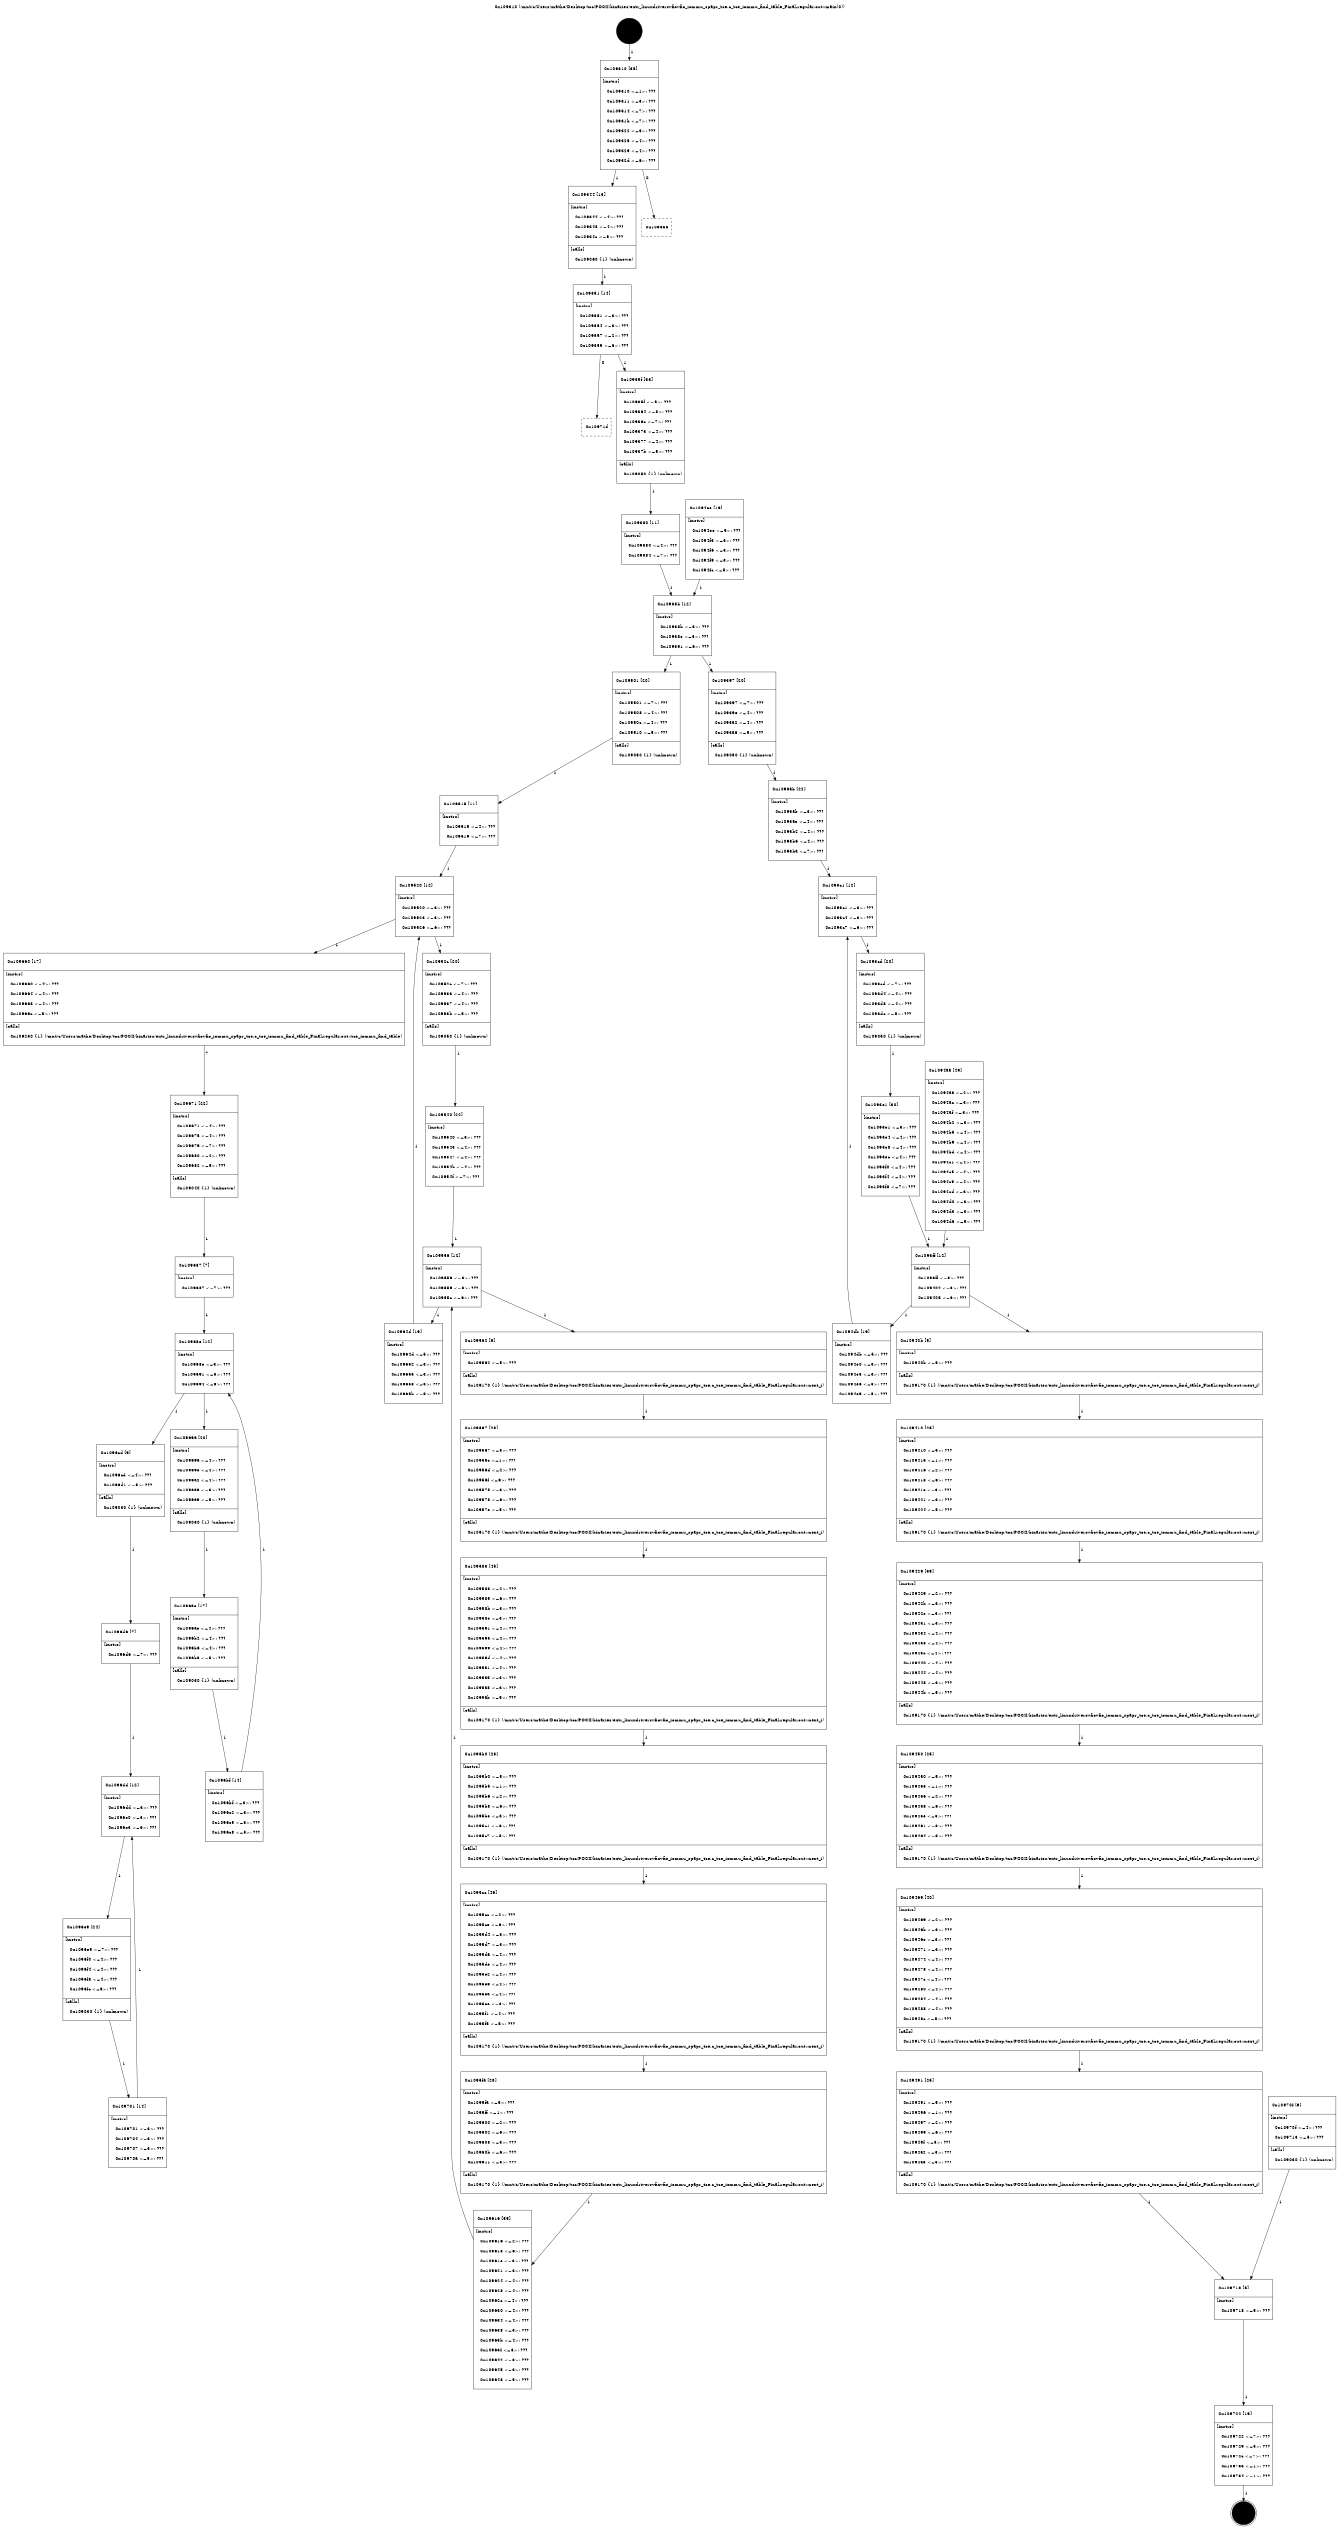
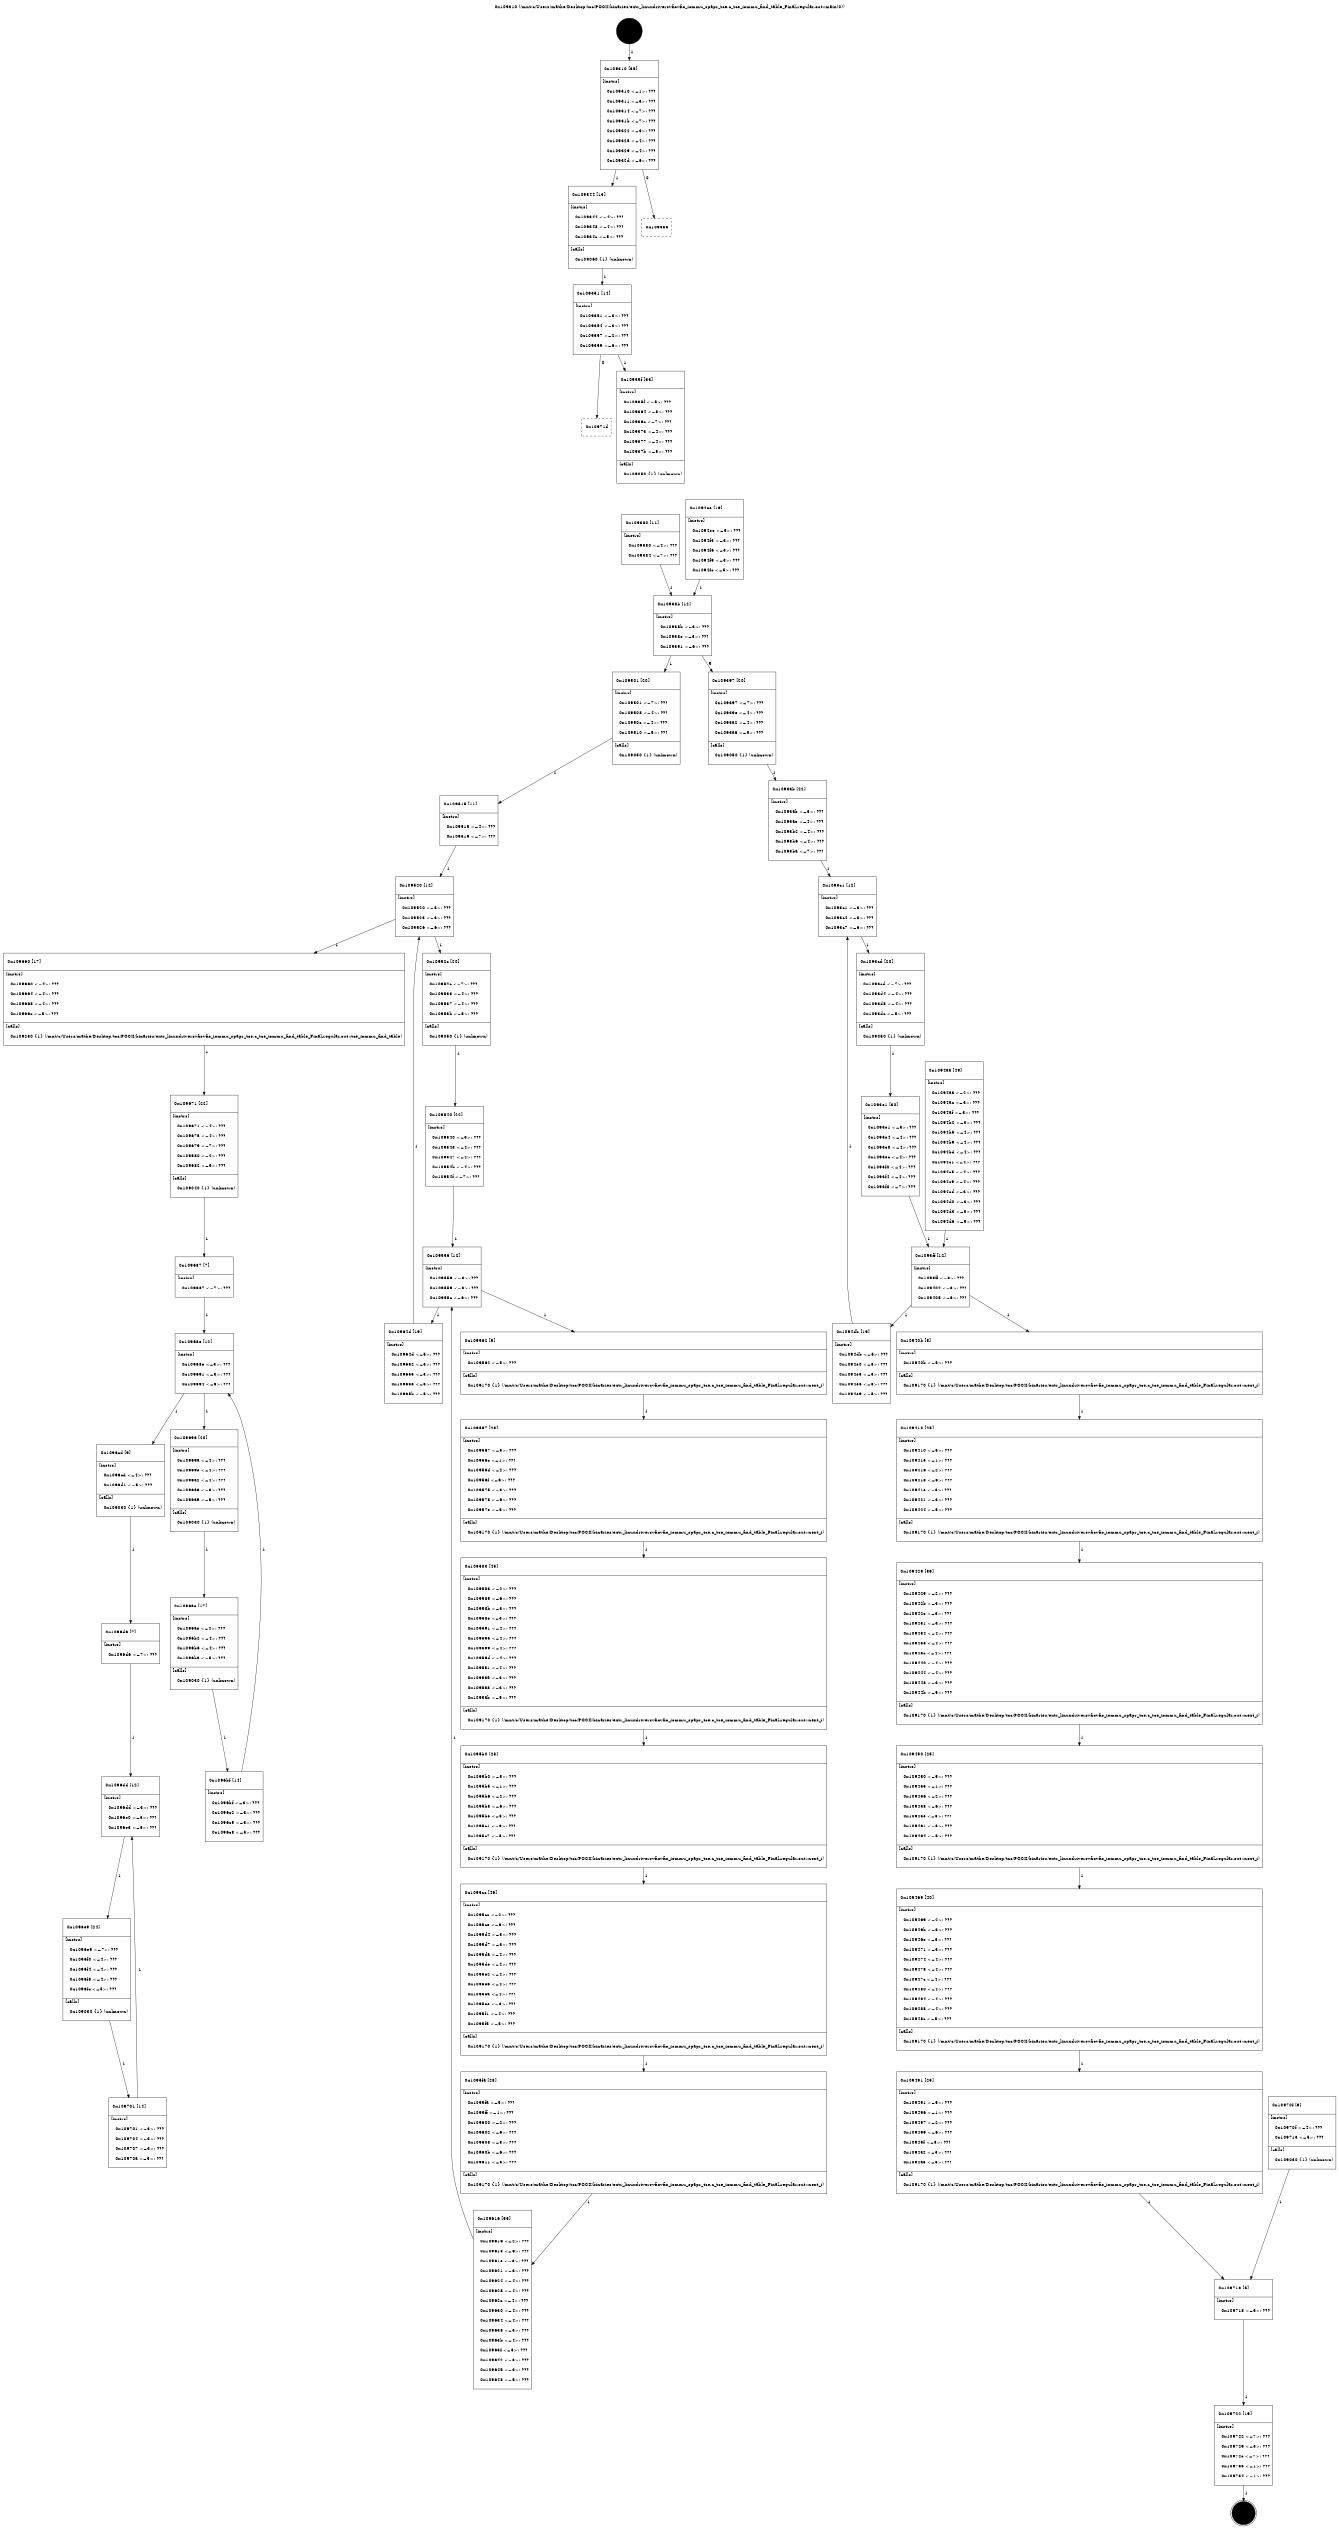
edge "0x10935f [33]" -> "0x109380 [11]": removed, label "1"
edge "0x10938b [12]" -> "0x109397 [20]": label " 1" -> " 5"
